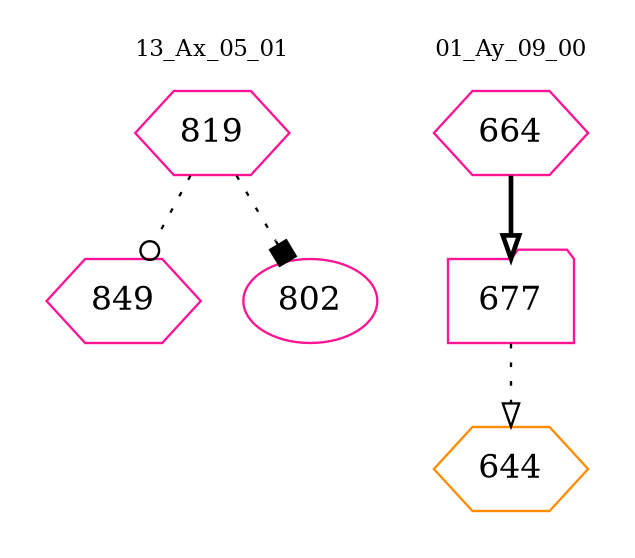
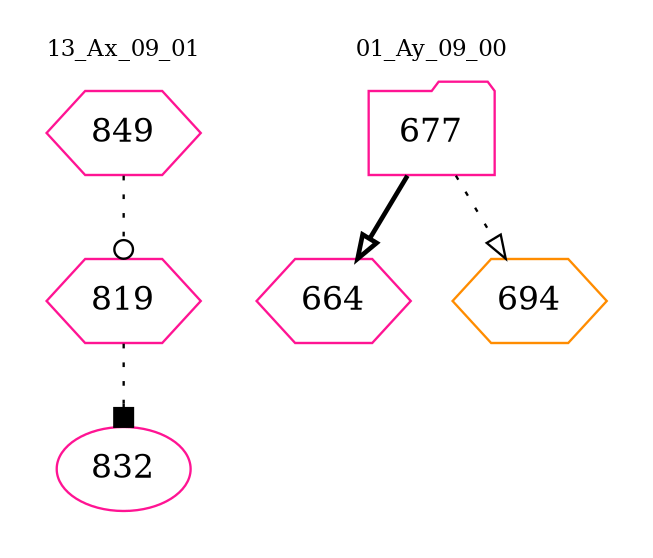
cluster "13_Ax_05_01": label "13_Ax_05_01" -> "13_Ax_09_01"
edge "664" -> "677": reversed
edge "819" -> "849": reversed
node "802": label "802" -> "832"
node "644": label "644" -> "694"
